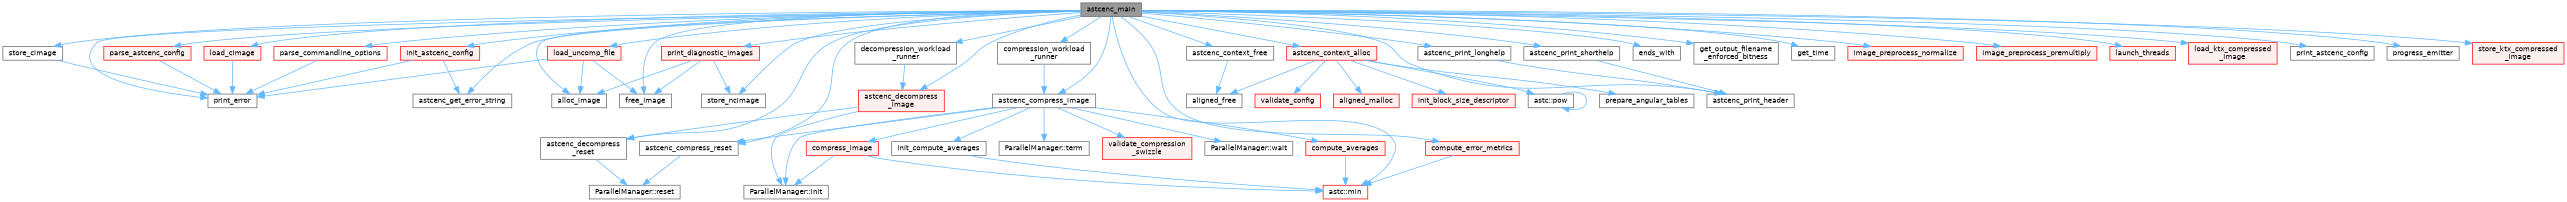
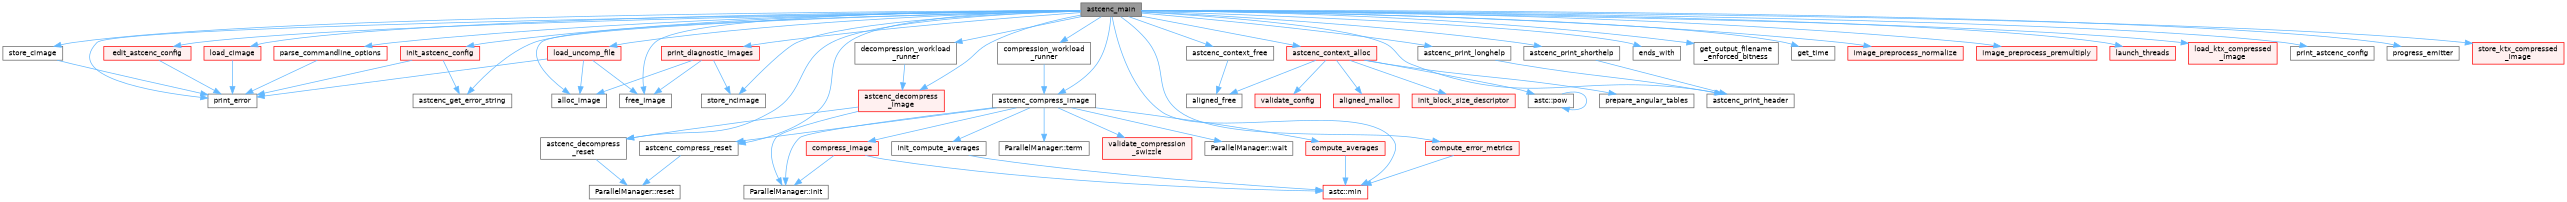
node "parse_astcenc_config": label "parse_astcenc_config" -> "edit_astcenc_config"
